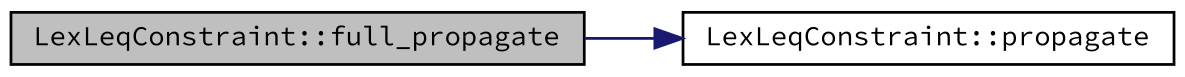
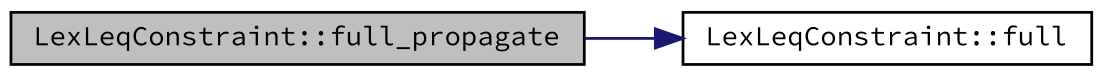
node "LexLeqConstraint::propagate": label "LexLeqConstraint::propagate" -> "LexLeqConstraint::full"
